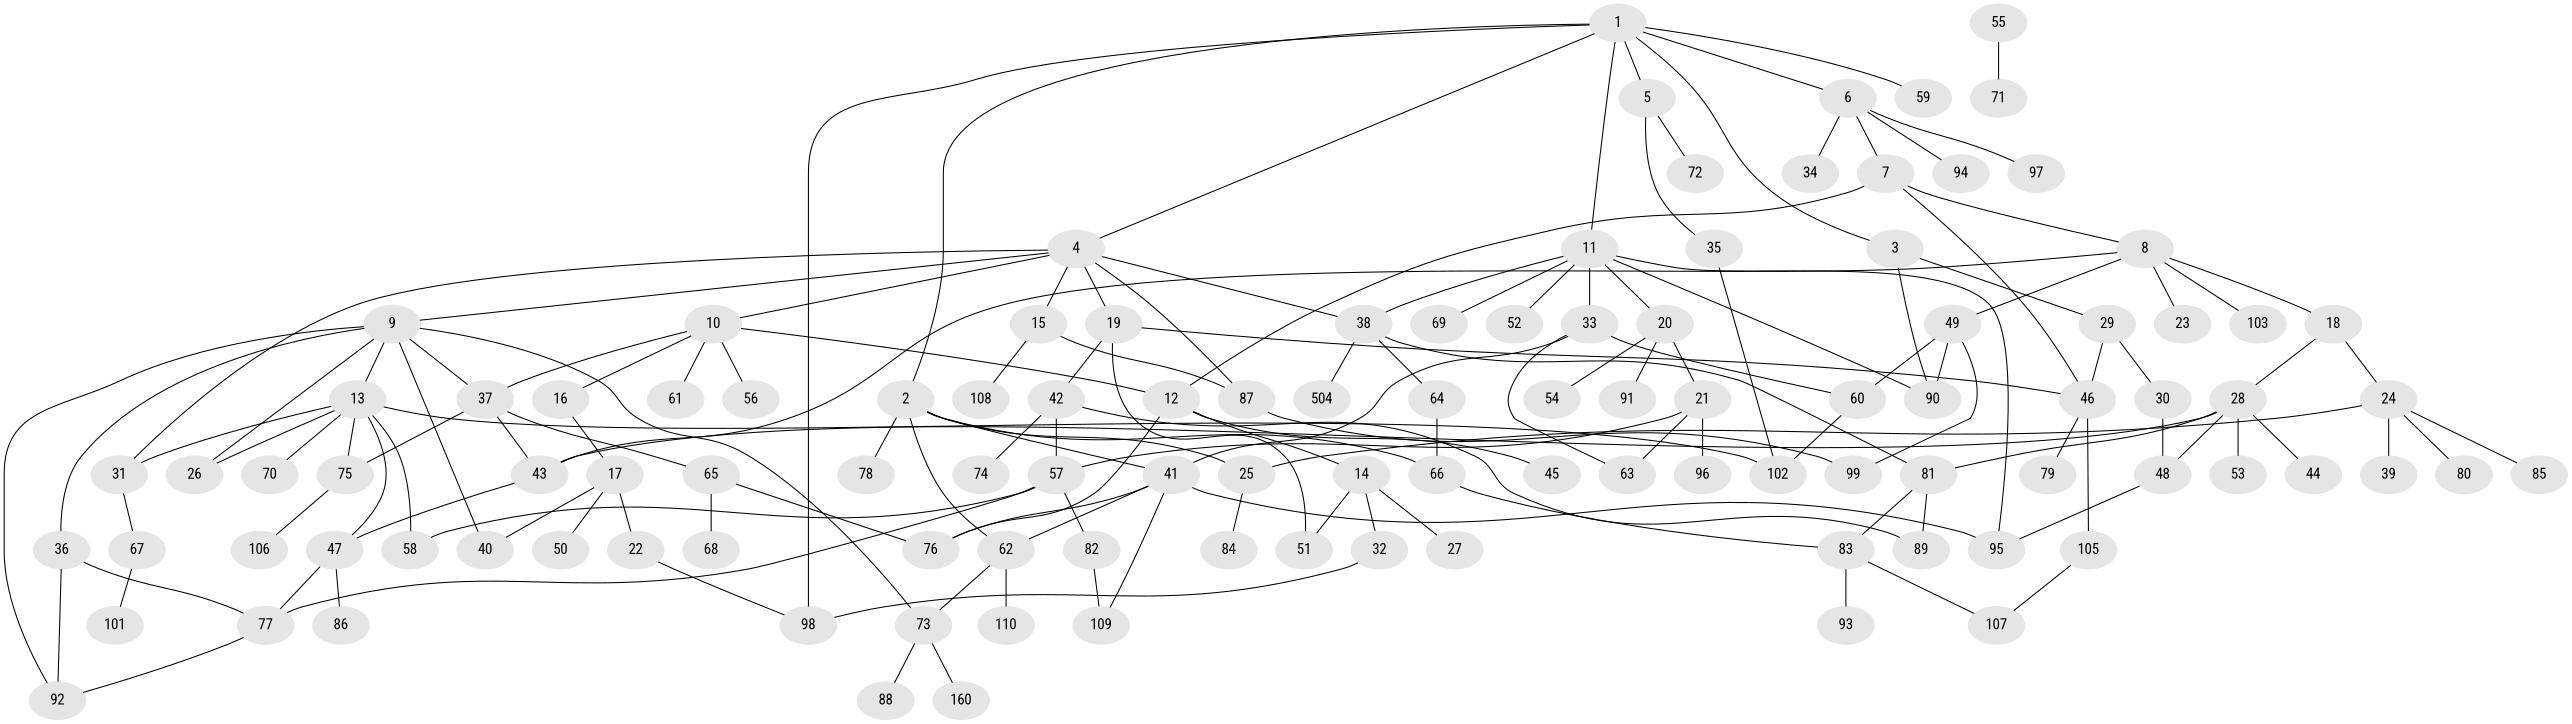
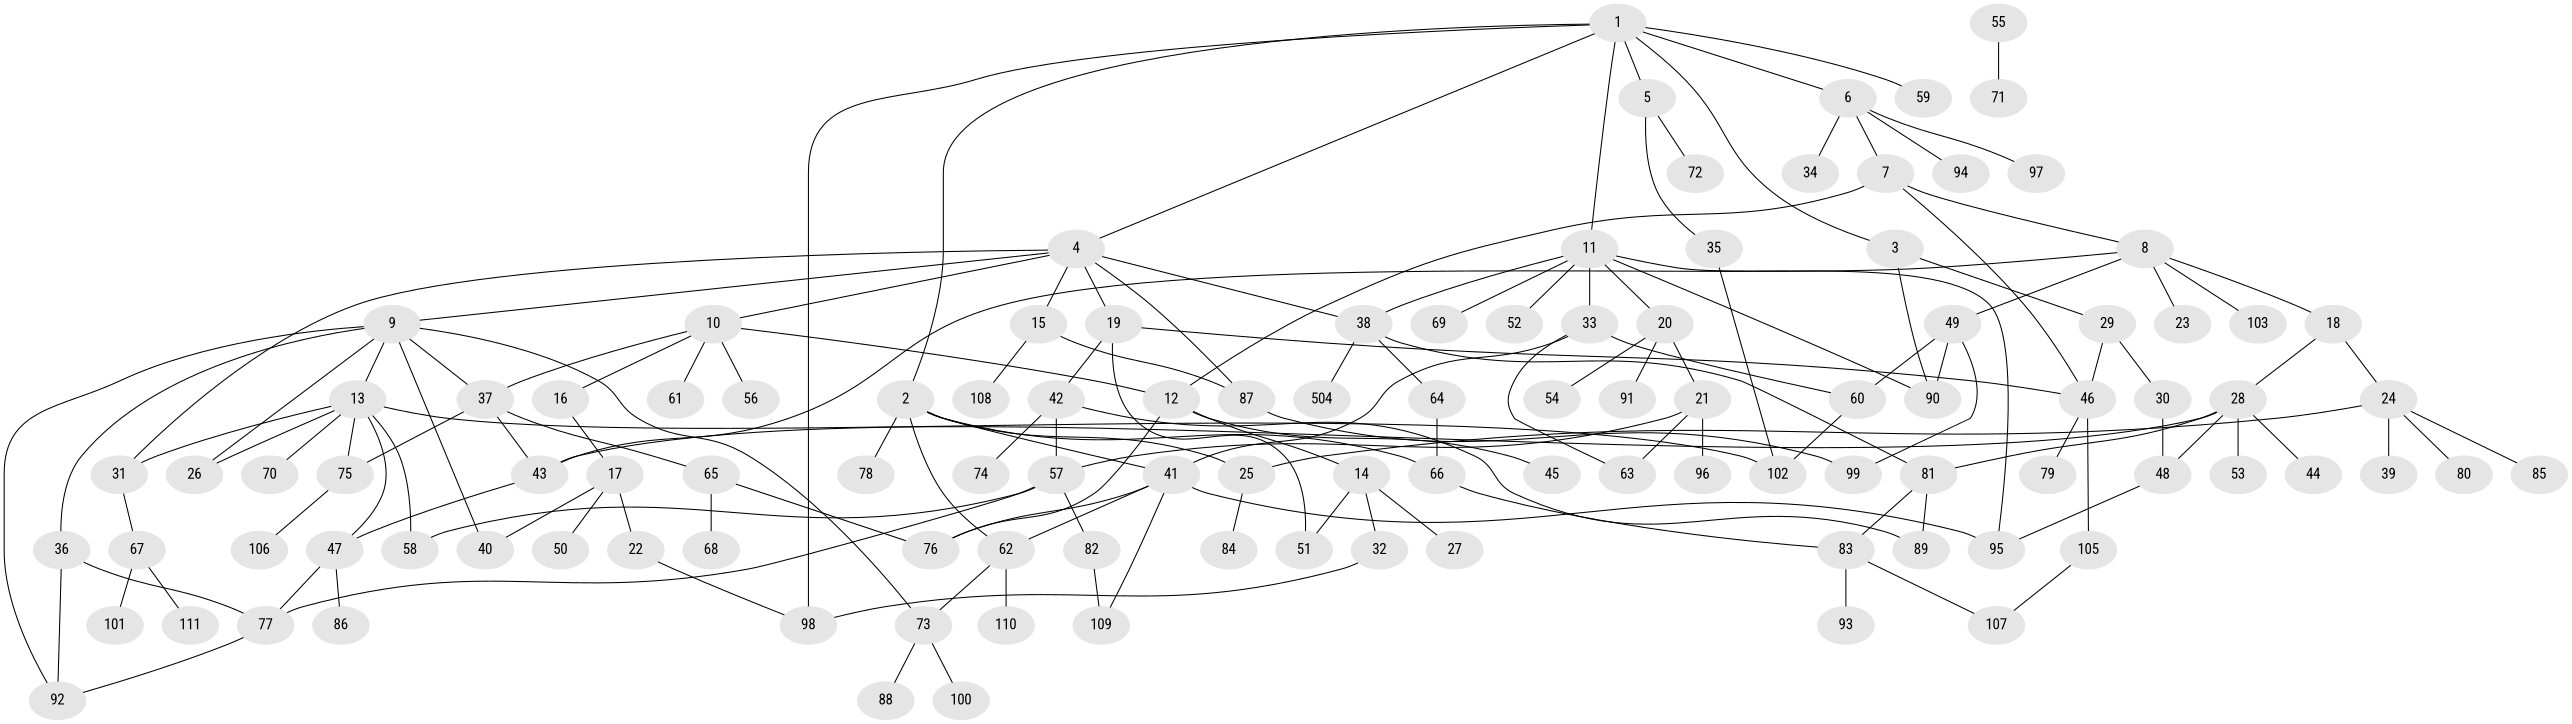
node "111": added
node "160": label "160" -> "100"
